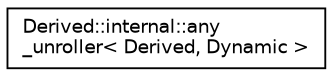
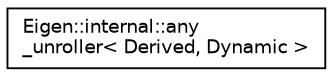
node "Derived::internal::any _unroller< Derived, Dynamic >": label "Derived::internal::any _unroller< Derived, Dynamic >" -> "Eigen::internal::any _unroller< Derived, Dynamic >"
